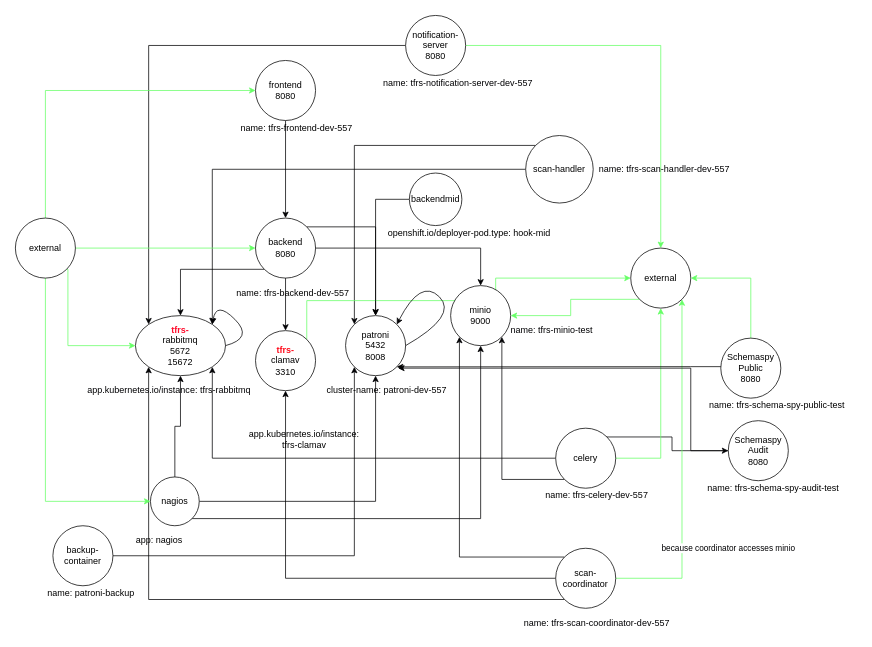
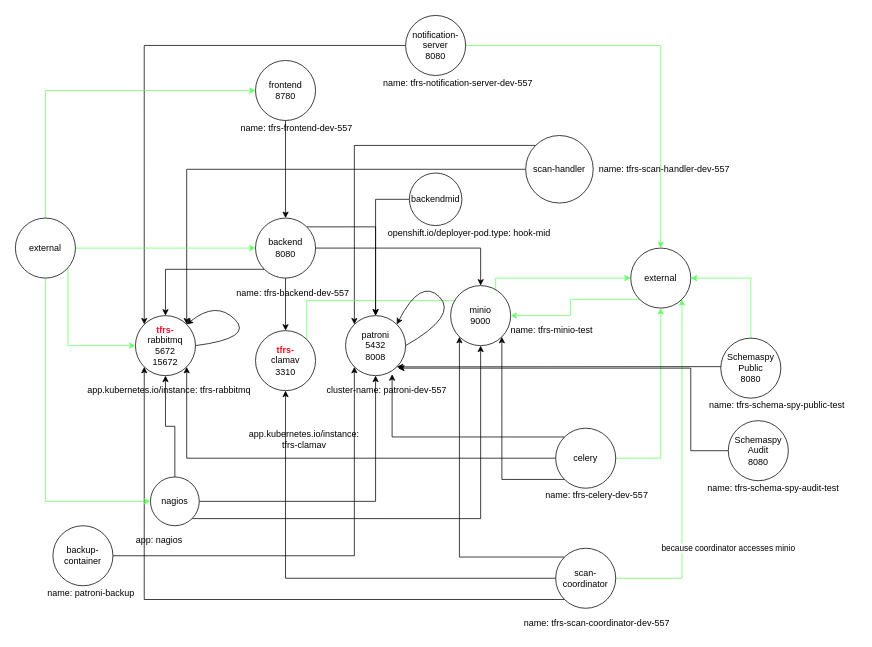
node "frontend 8080": label "frontend 8080" -> "frontend 8780"
node "tfrs- rabbitmq 5672 15672": size 90x60 -> 60x60
edge "celery" -> "Schemaspy Audit 8080": now "celery" -> "patroni 5432 8008"
